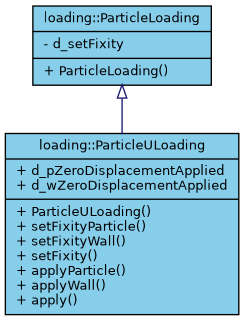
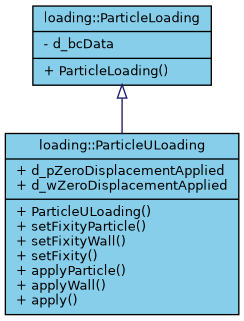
node "loading::ParticleLoading": text "- d_setFixity" -> "- d_bcData"
